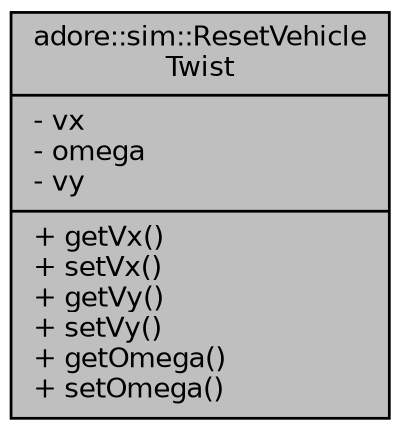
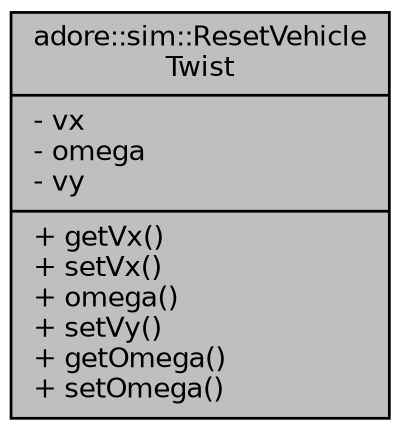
node "adore::sim::ResetVehicle": text "+ getVy()" -> "+ omega()"
